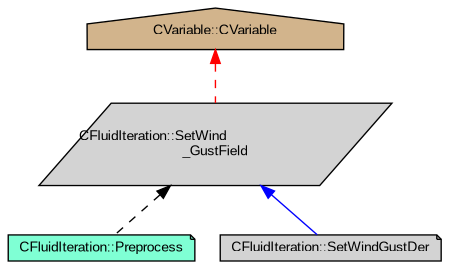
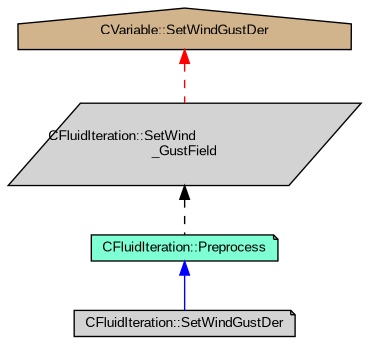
node "CVariable::CVariable": label "CVariable::CVariable" -> "CVariable::SetWindGustDer"
edge "CFluidIteration::SetWindGustDer" -> "CFluidIteration::SetWind _GustField": now "CFluidIteration::SetWindGustDer" -> "CFluidIteration::Preprocess"
